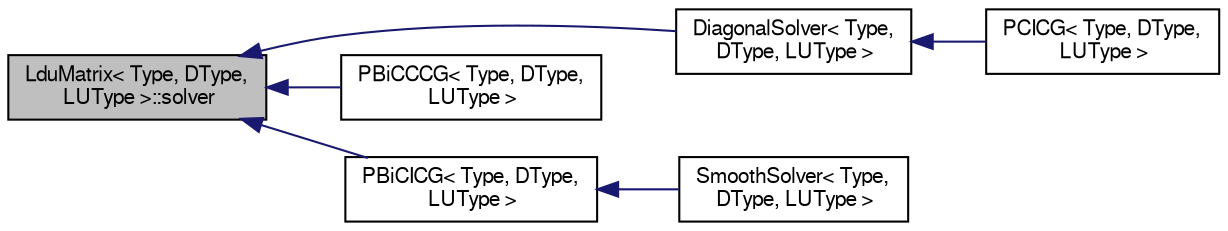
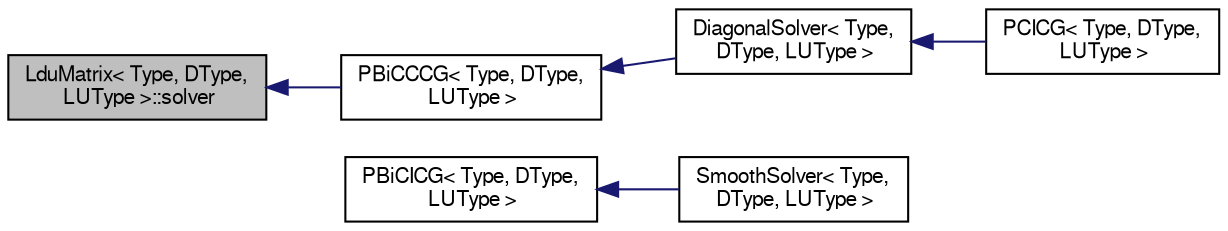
edge "DiagonalSolver< Type, DType, LUType >" -> "LduMatrix< Type, DType, LUType >::solver": now "DiagonalSolver< Type, DType, LUType >" -> "PBiCCCG< Type, DType, LUType >"
edge "PBiCICG< Type, DType, LUType >" -> "LduMatrix< Type, DType, LUType >::solver": removed
